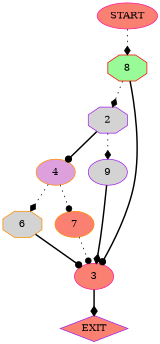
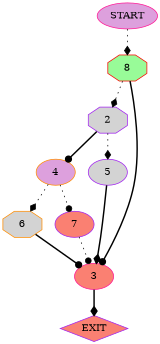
node "START": fillcolor salmon -> plum
node "9": label "9" -> "5"
node "7": color darkorange -> purple
